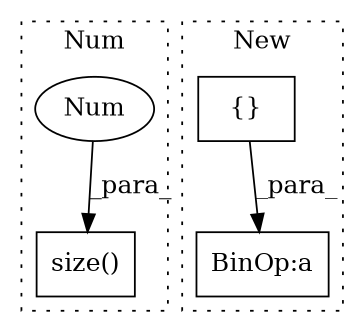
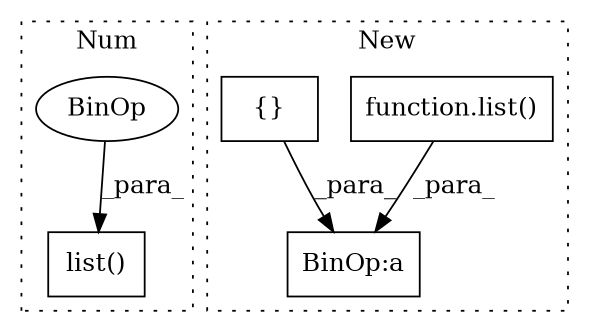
node "Num": label "Num" -> "BinOp"
node "function.list()": added
node "size()": label "size()" -> "list()"
